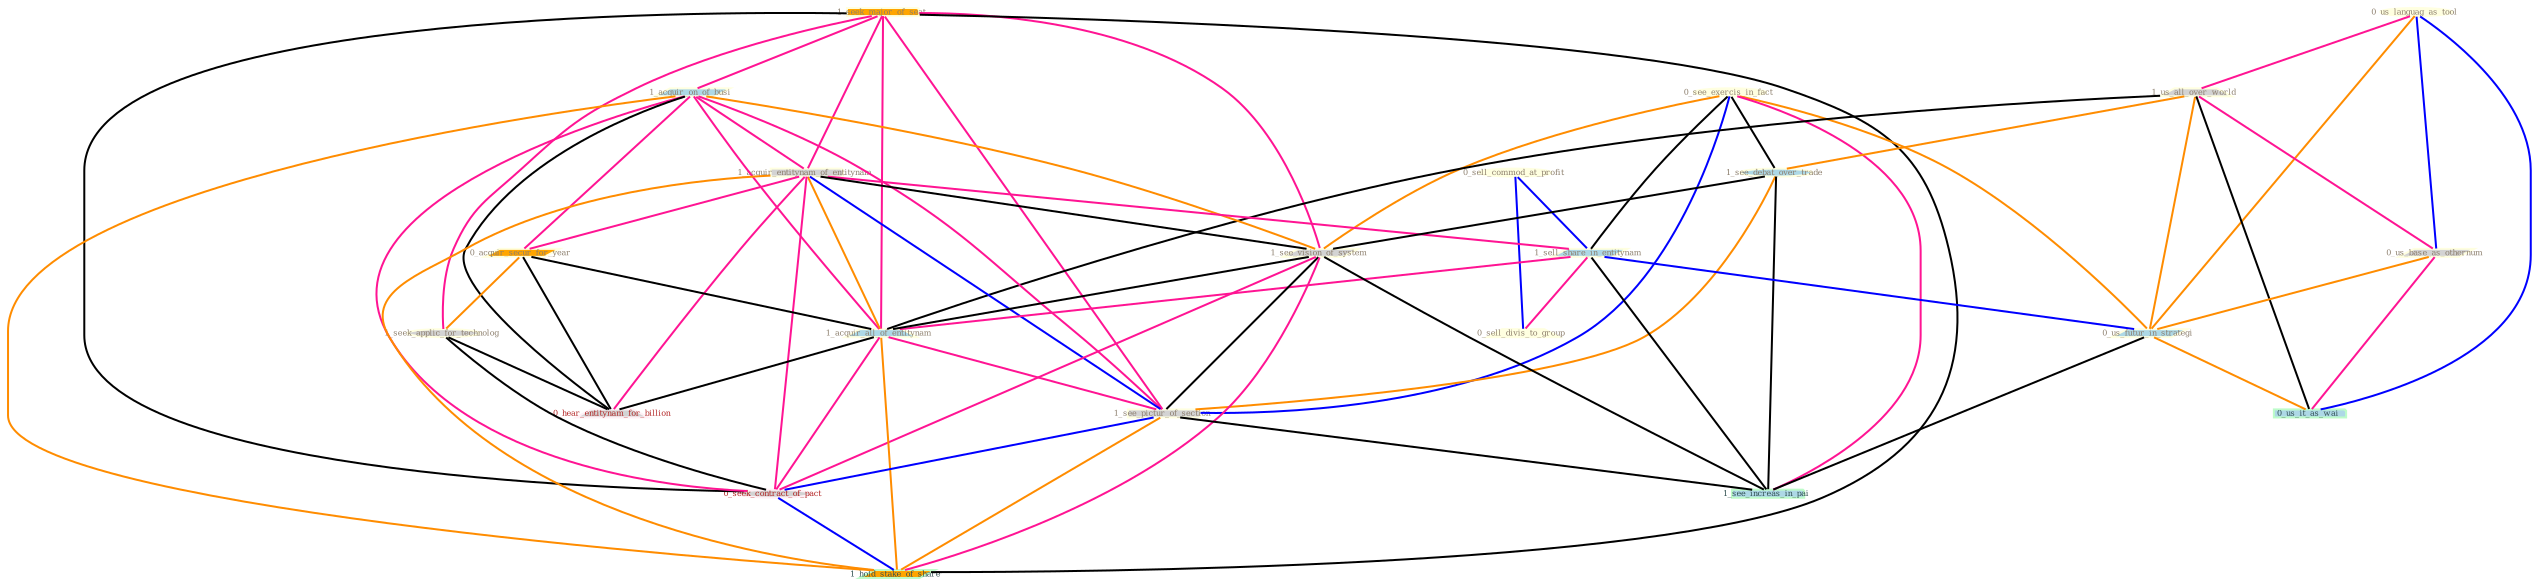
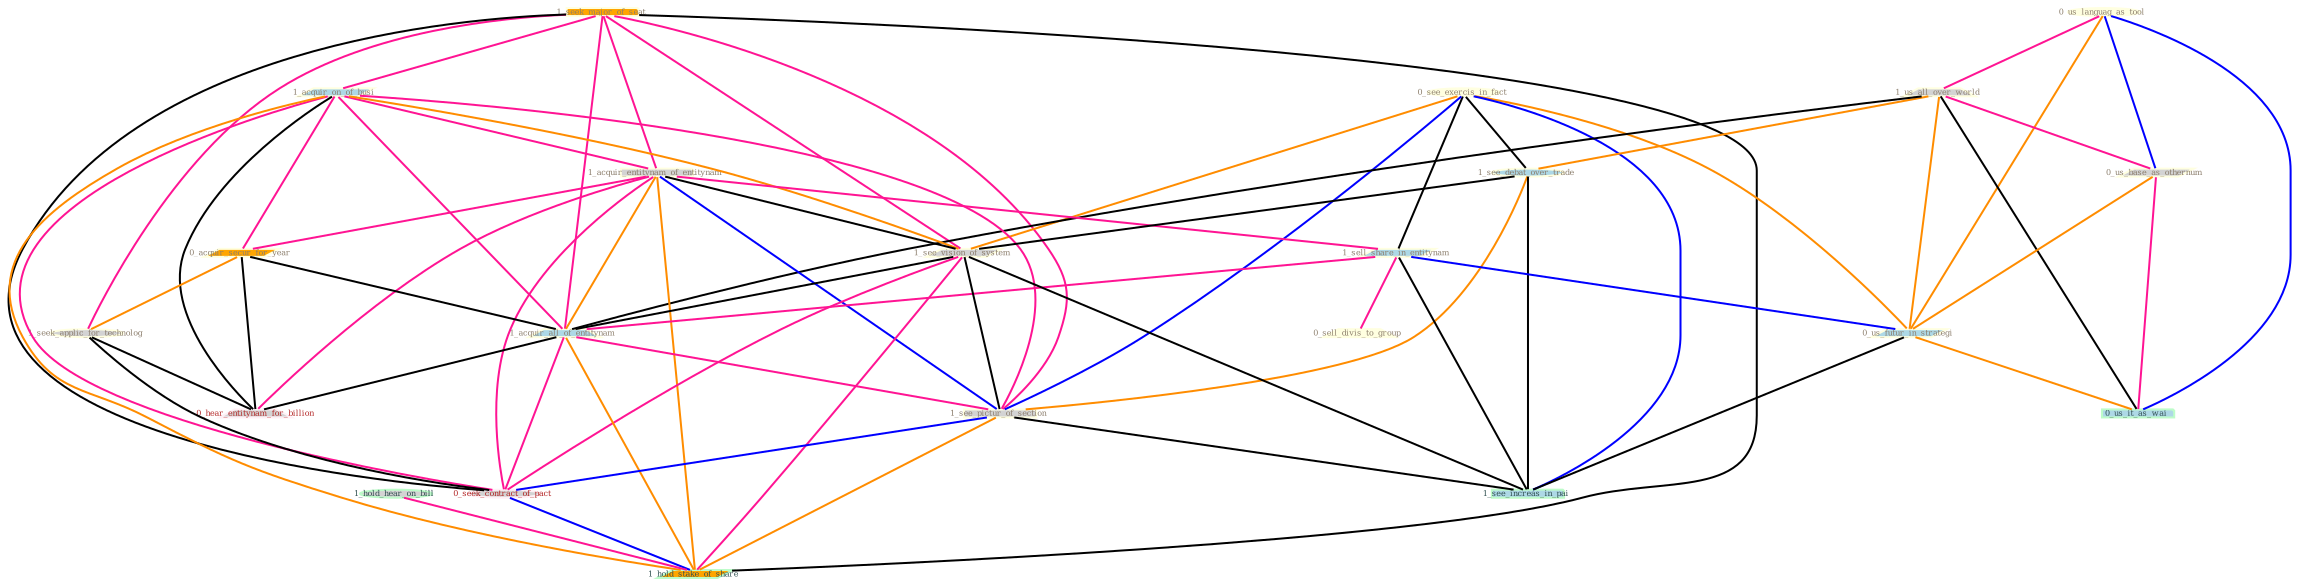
node "0_sell_commod_at_profit": removed
edge "0_see_exercis_in_fact" -- "1_see_increas_in_pai": color deeppink -> blue
node "1_hold_hear_on_bill": added
